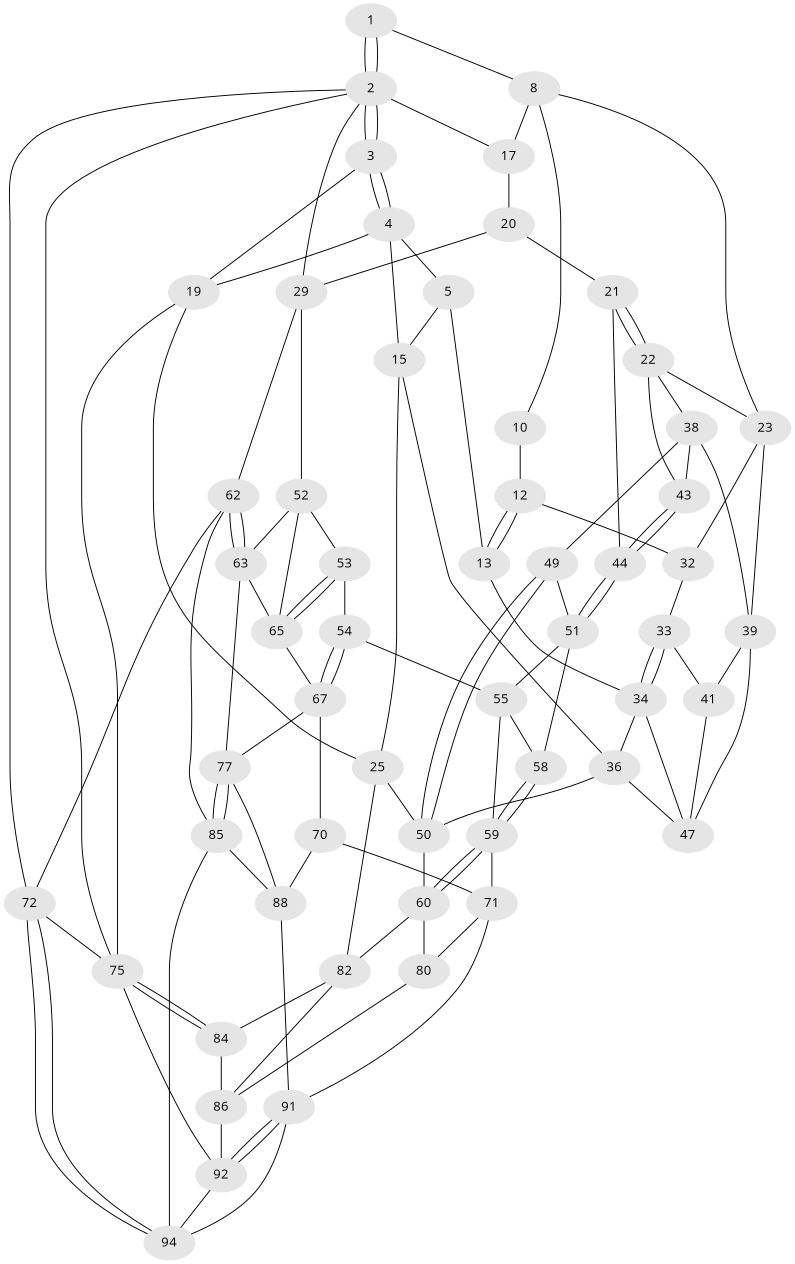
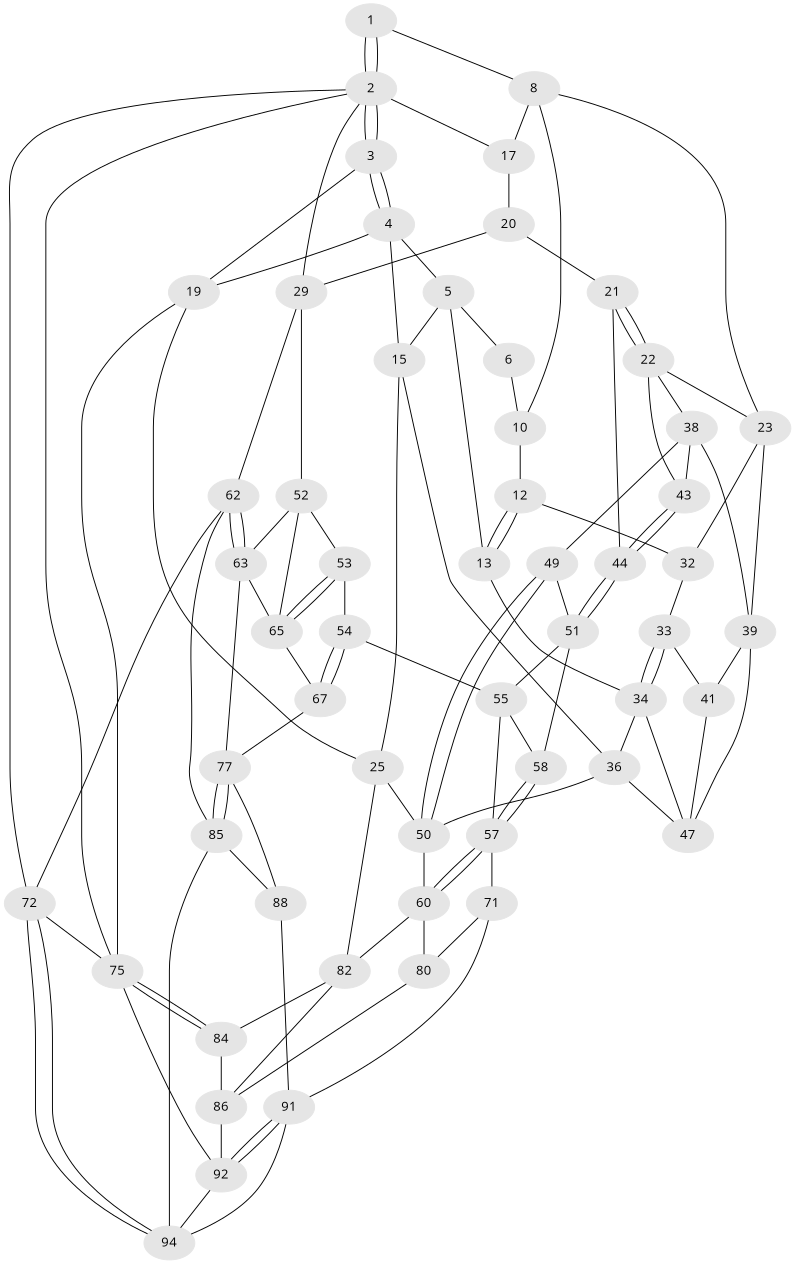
node "6": added
node "70": removed
node "59": label "59" -> "57"
